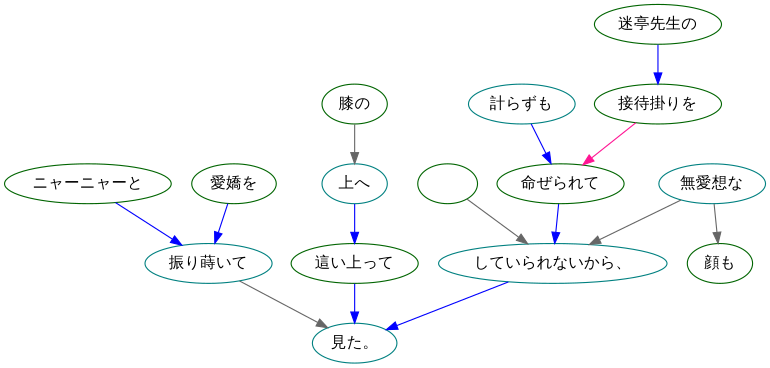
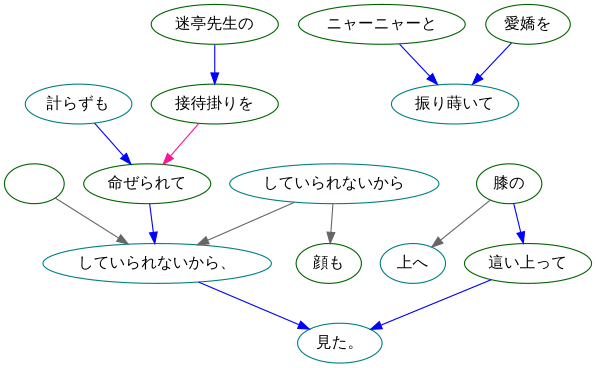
node "無愛想な": label "無愛想な" -> "していられないから"
edge "上へ" -> "這い上って": now "膝の" -> "這い上って"
edge "振り蒔いて" -> "見た。": removed
